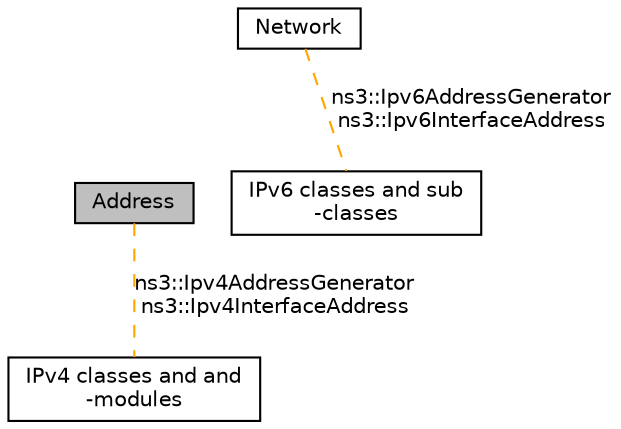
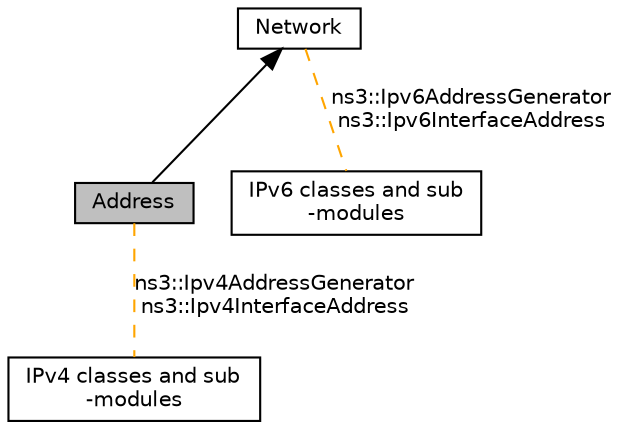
edge "Address" -> "Network": added
node "IPv6 classes and sub -classes": label "IPv6 classes and sub -classes" -> "IPv6 classes and sub -modules"
node "IPv4 classes and and -modules": label "IPv4 classes and and -modules" -> "IPv4 classes and sub -modules"
